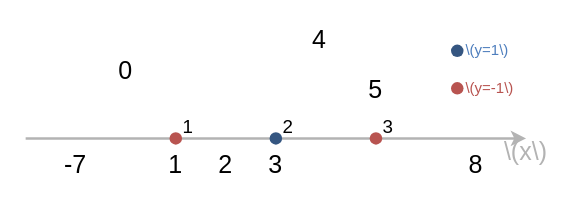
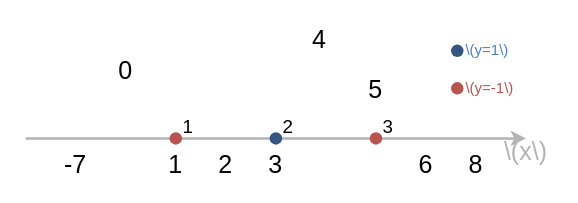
node "6": added
